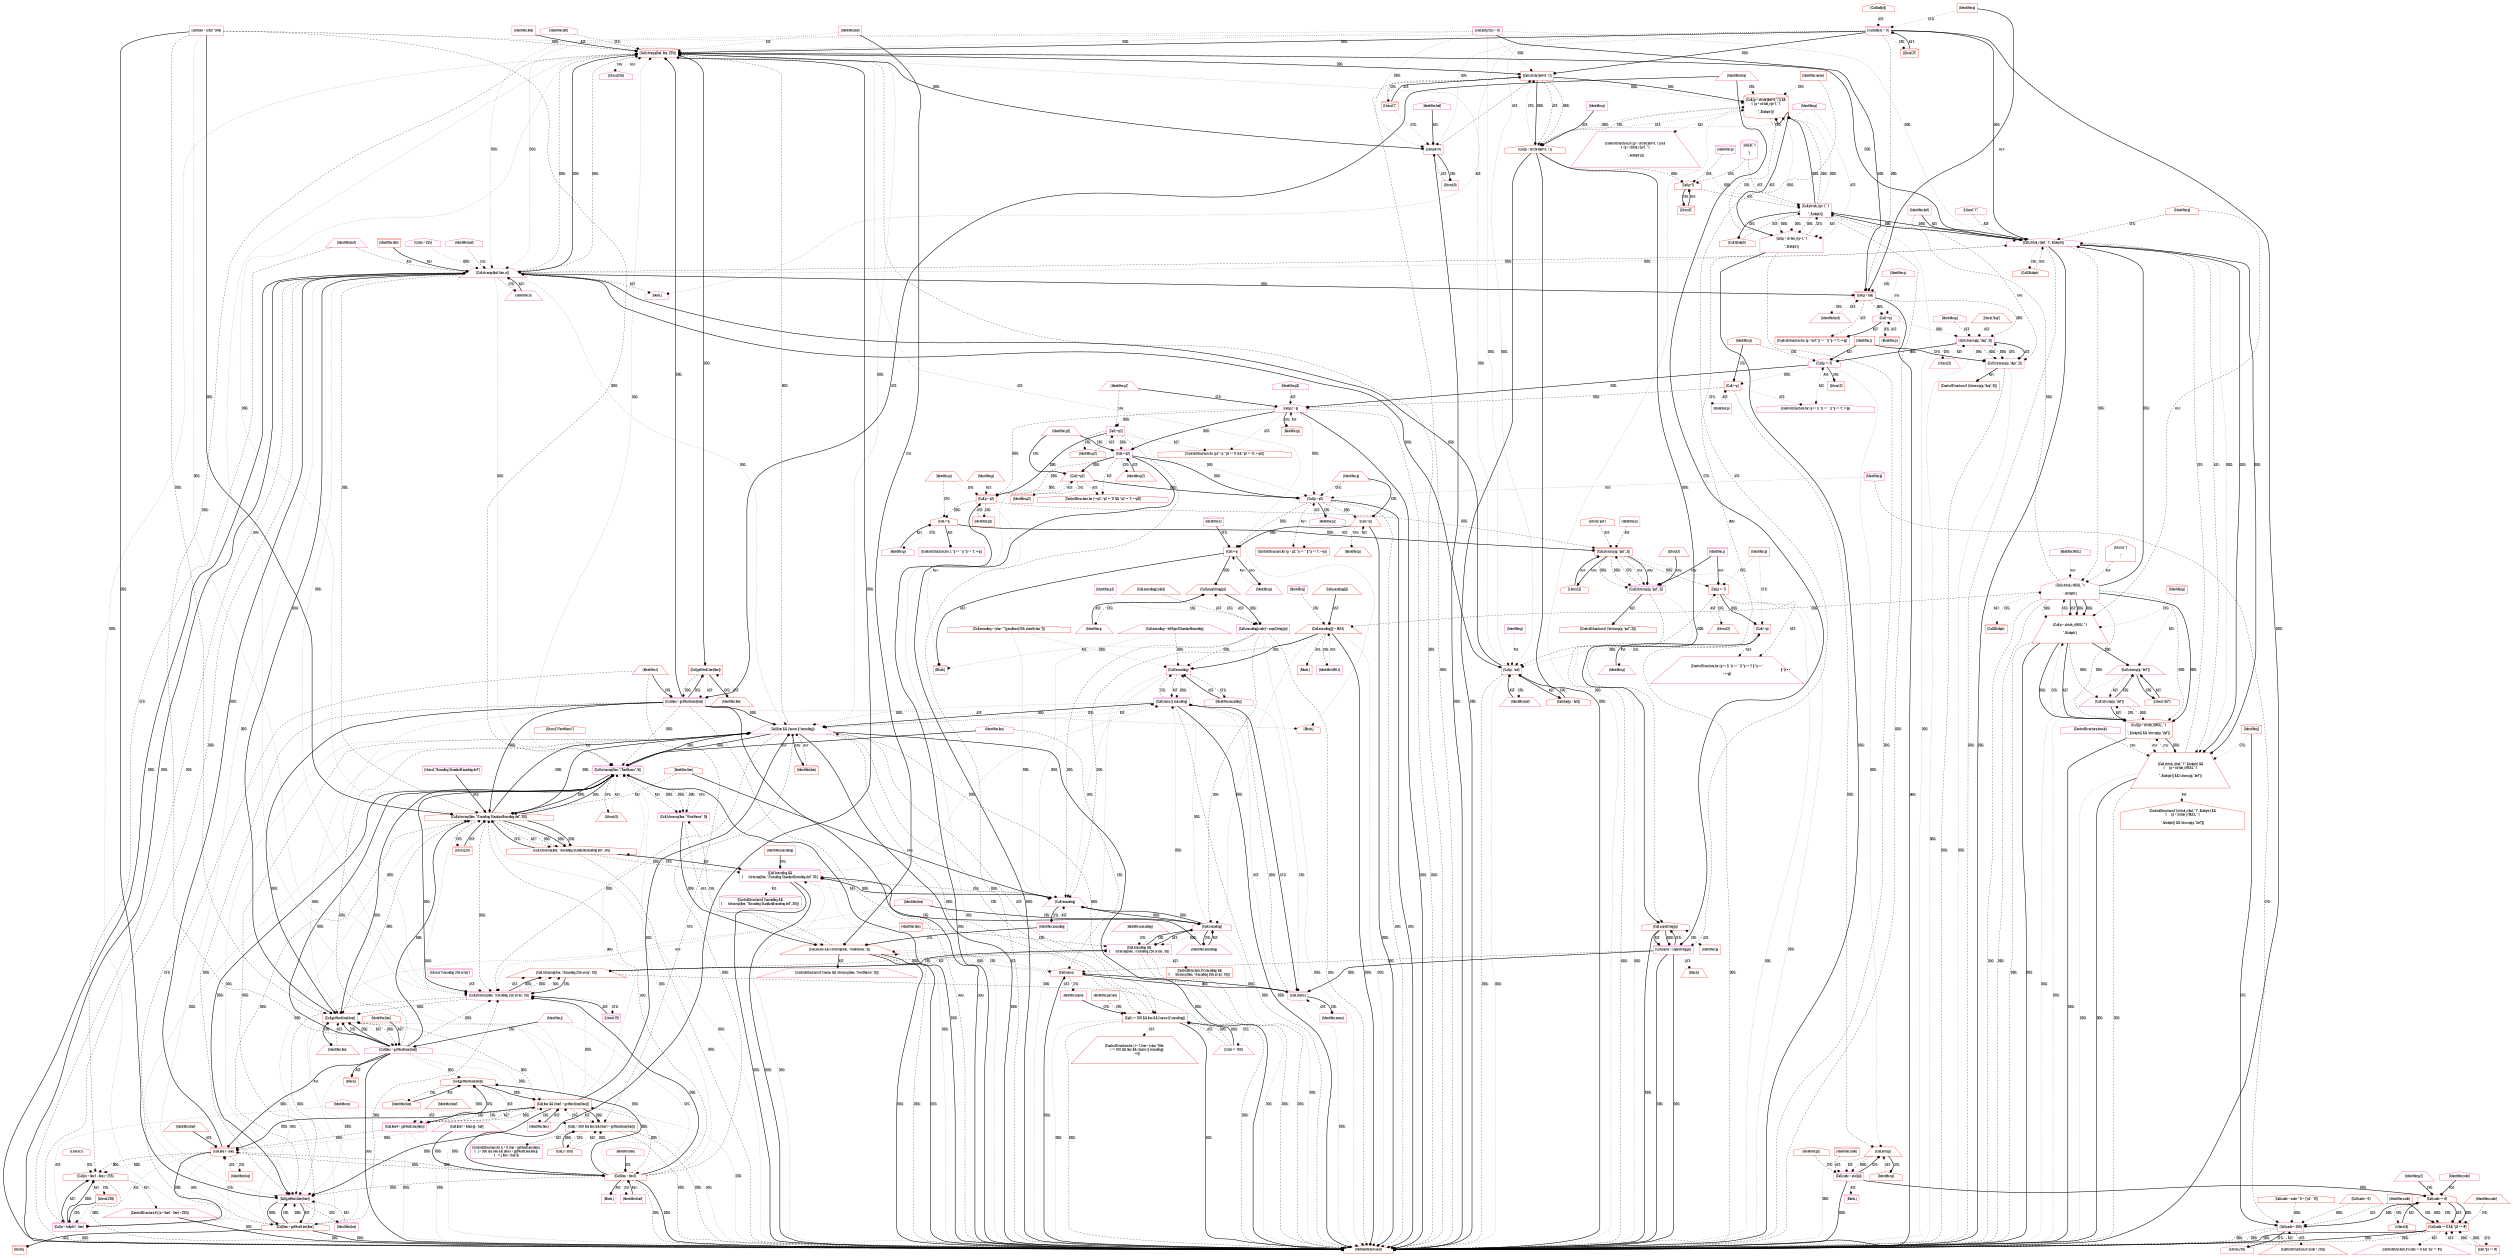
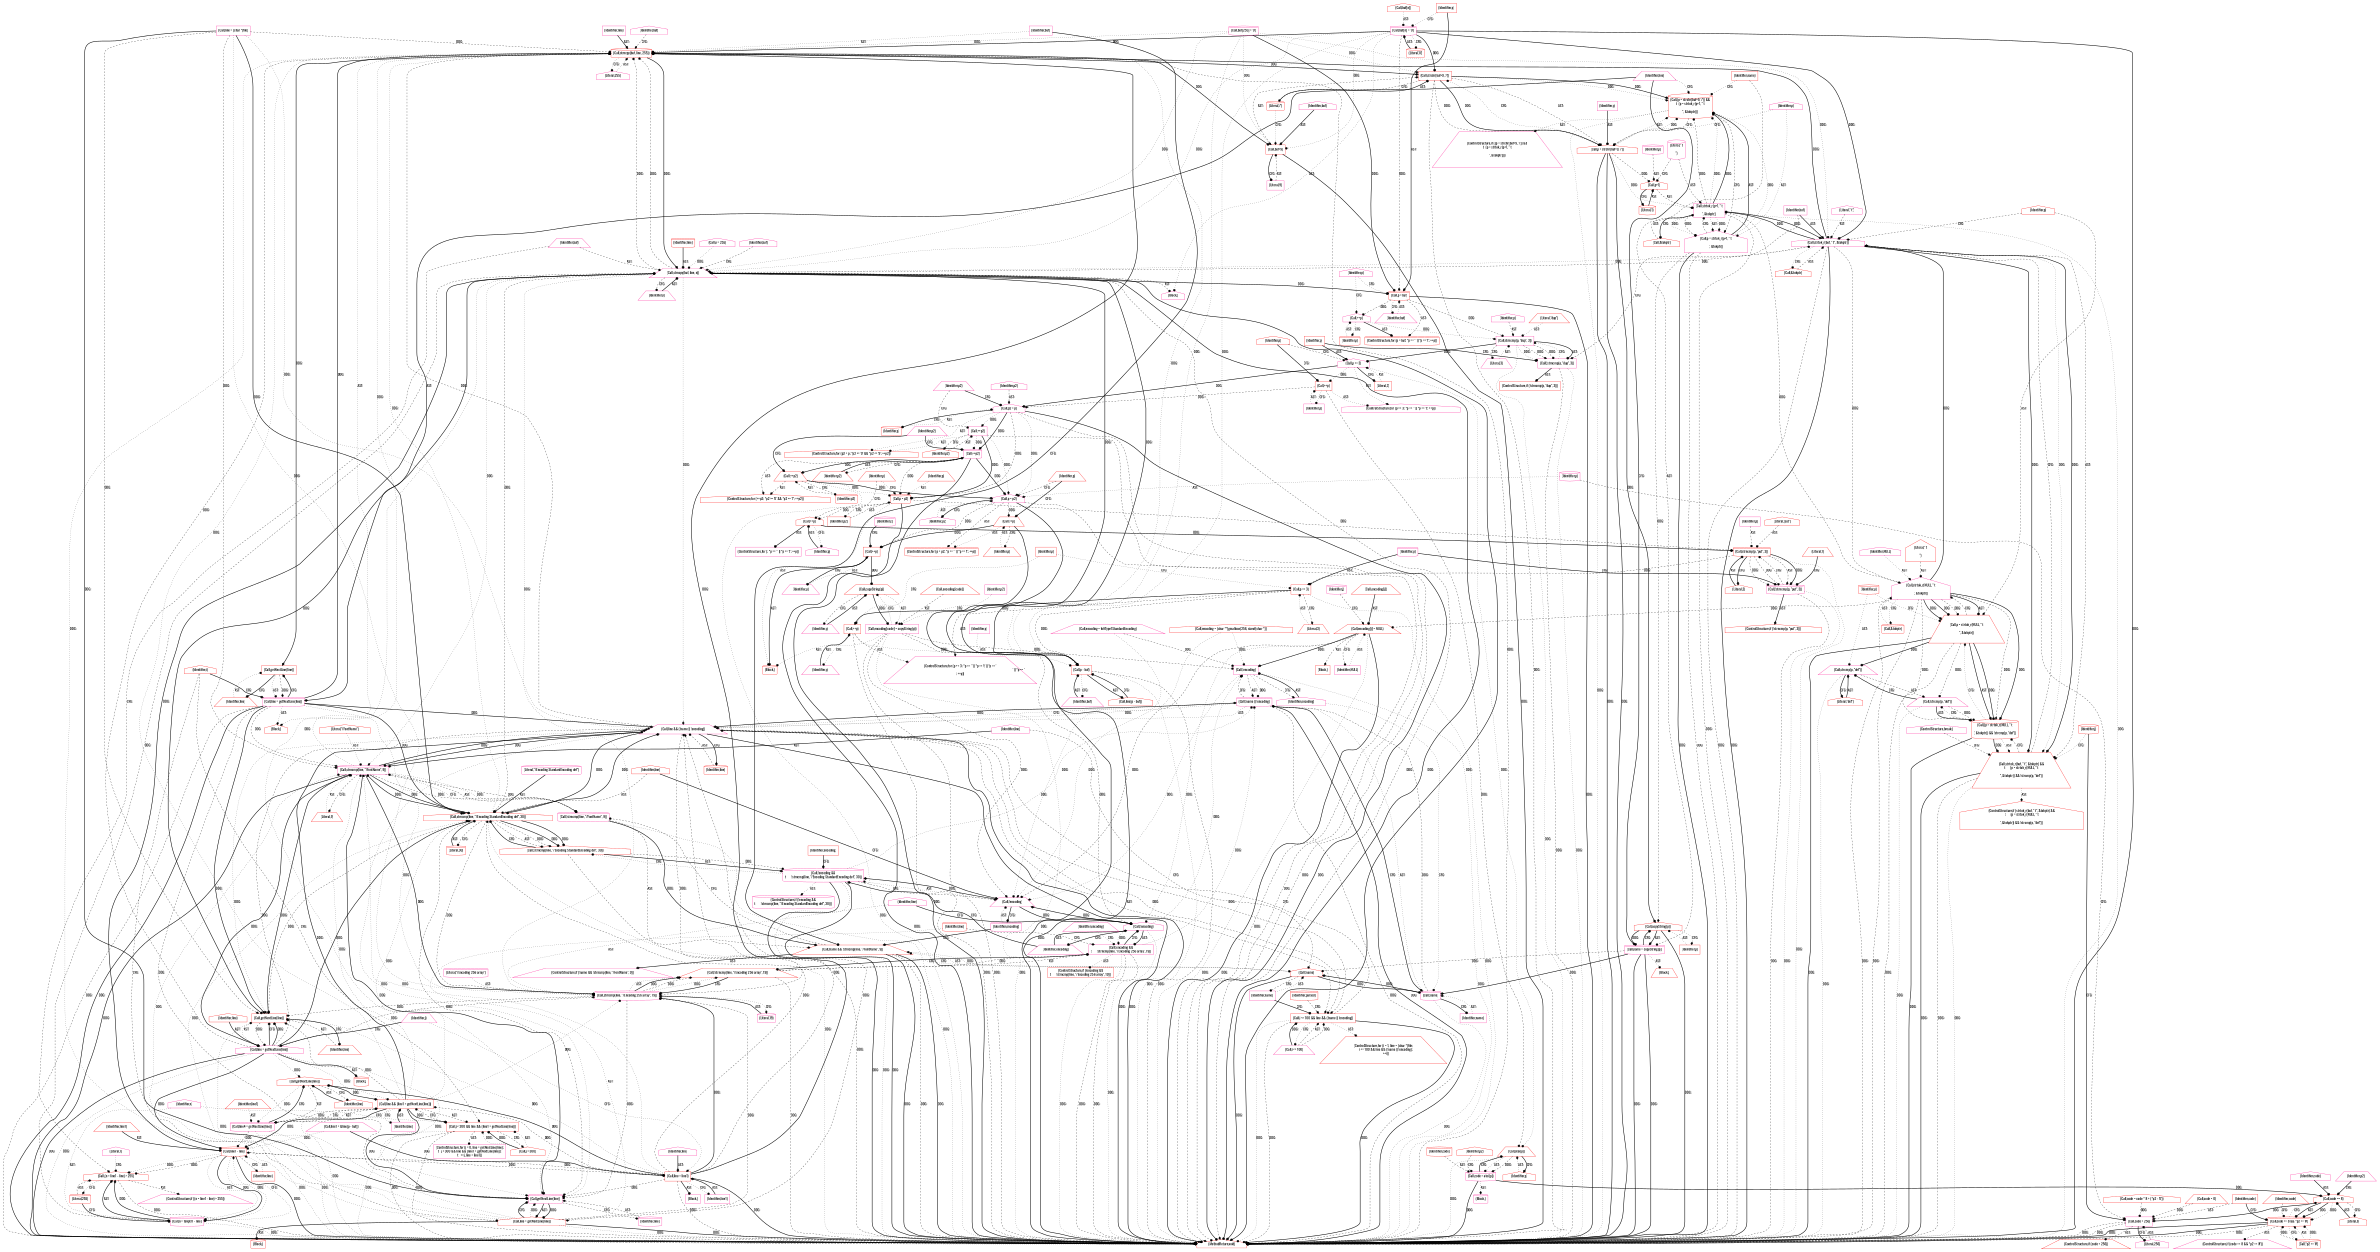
node "(Identifier,i)": shape trapezium -> house
node "(Identifier,parsed)": shape box -> cylinder
node "(Call,line = line1)": shape house -> box
edge "(Call,code = atoi(p))" -> "(Call,code == 8)": arrowhead dot -> diamond
edge "(ControlStructure,if ((n = line1 - line) > 255))" -> "(MethodReturn,void)": now "(Call,line1 - line)" -> "(MethodReturn,void)"
